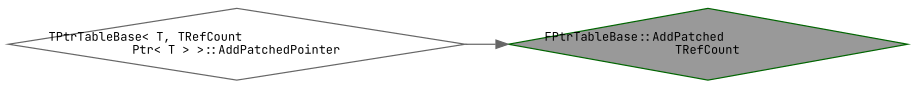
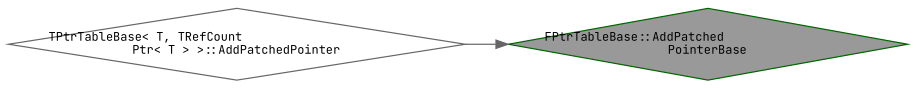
node "FPtrTableBase::AddPatched TRefCount": label "FPtrTableBase::AddPatched TRefCount" -> "FPtrTableBase::AddPatched PointerBase"
